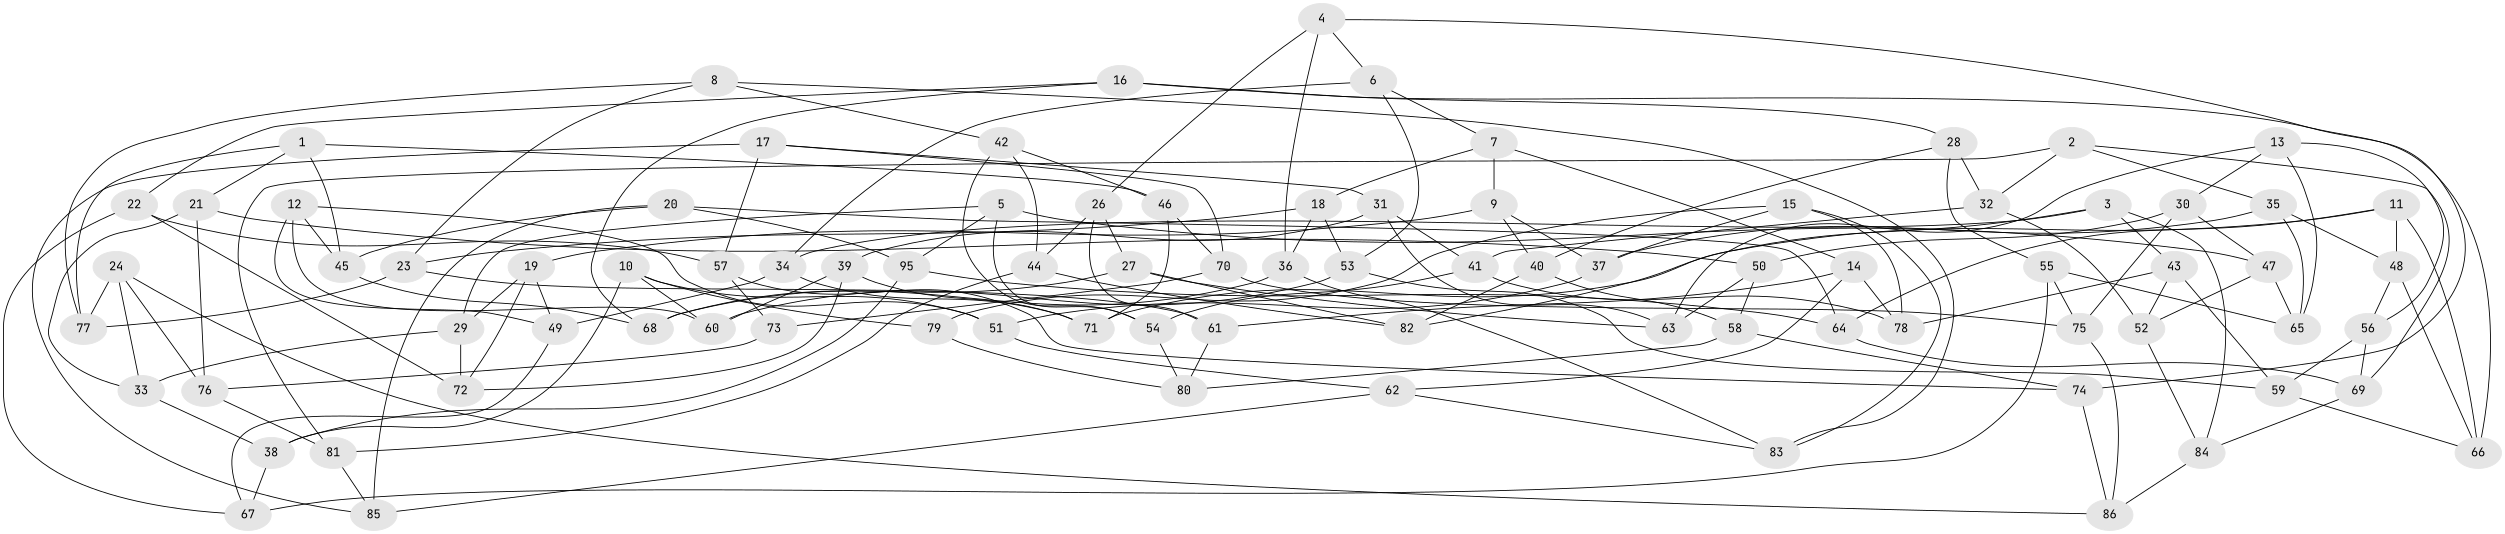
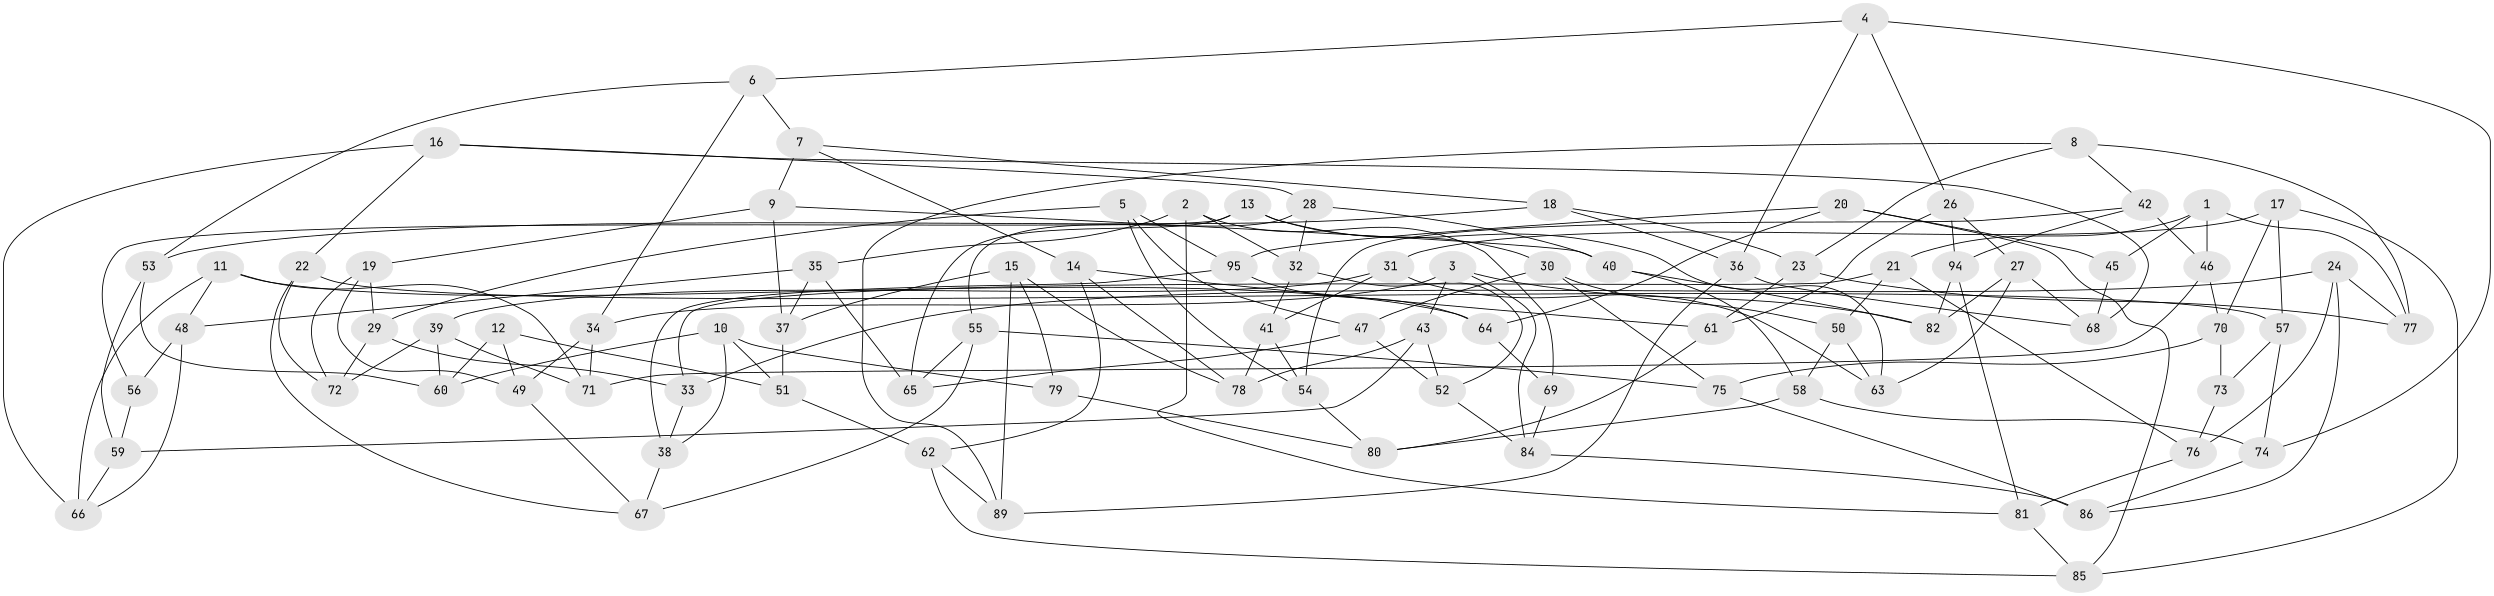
edge "12" -- "45": removed
node "44": label "44" -> "94"
edge "56" -- "69": removed
node "83": label "83" -> "89"
